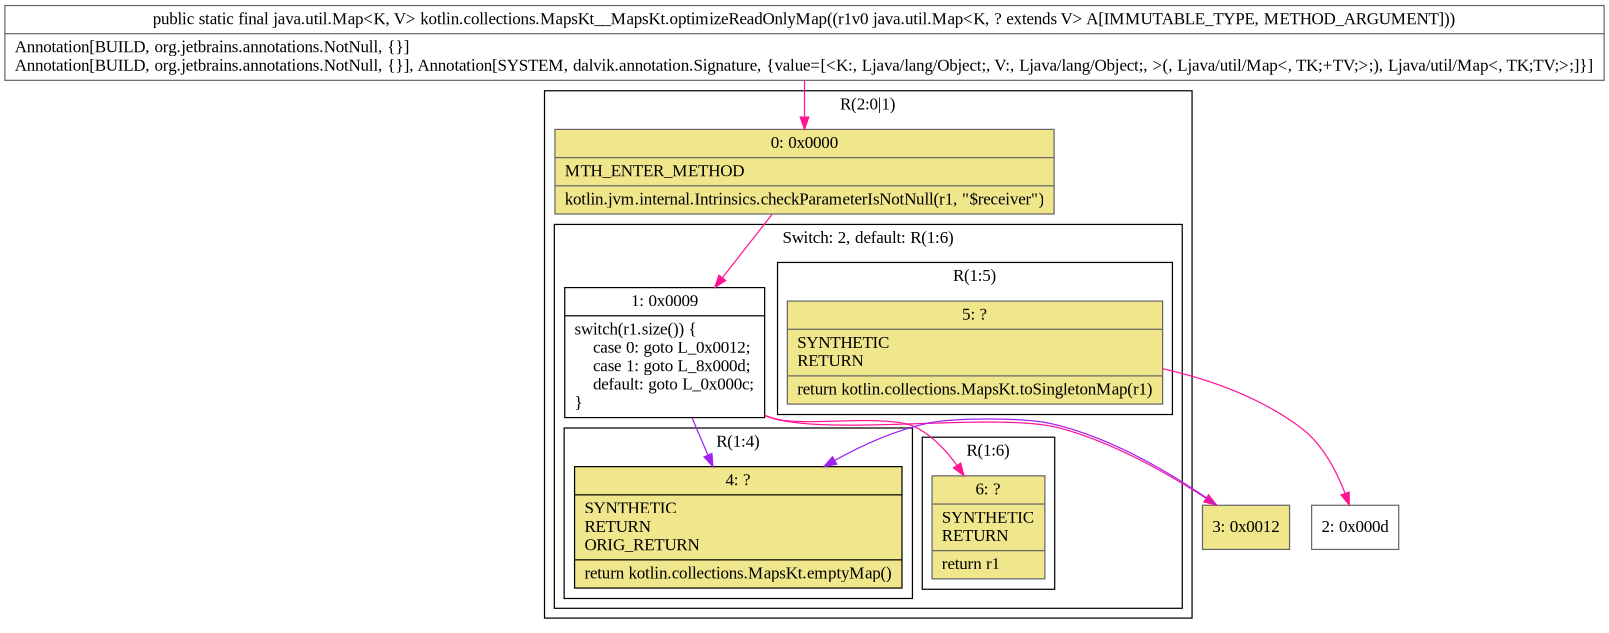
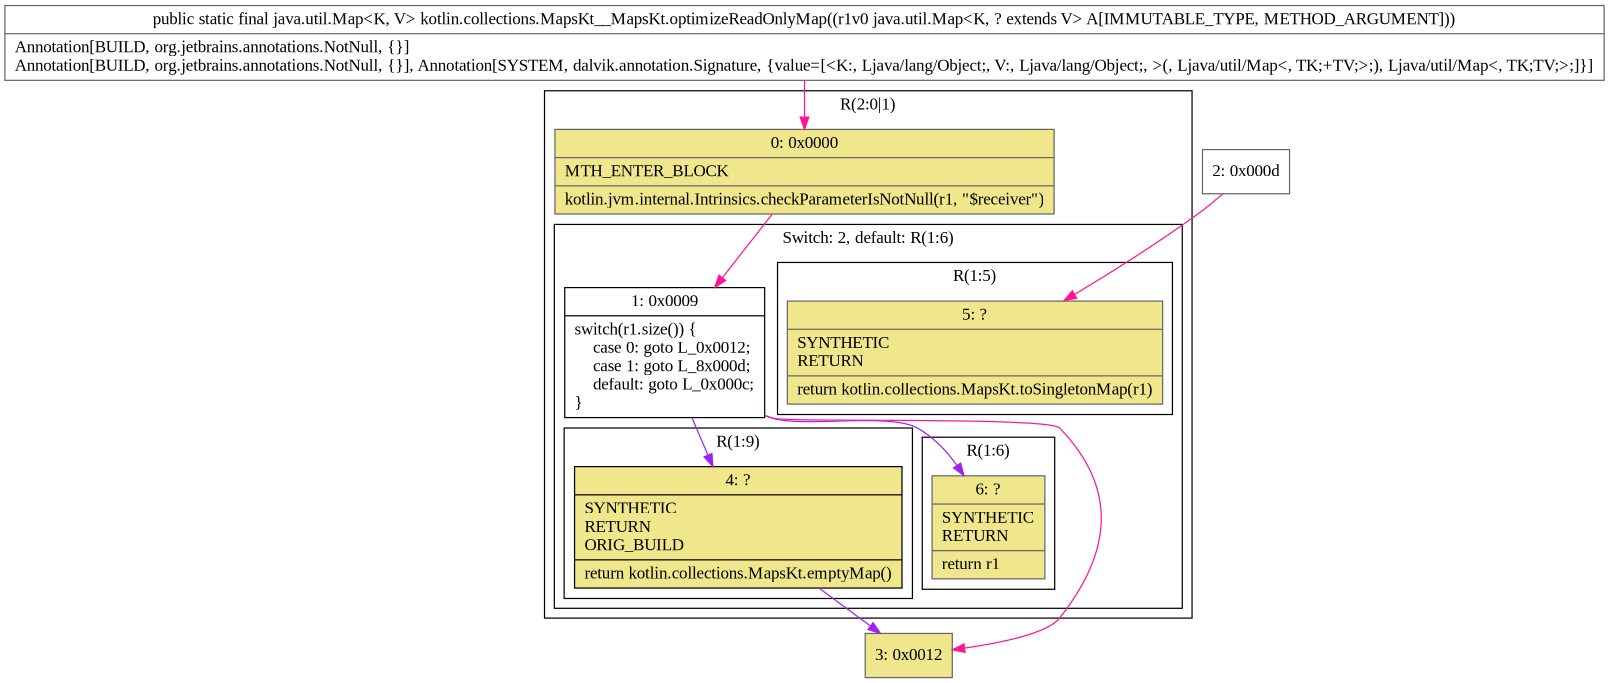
node "0: 0x0000": text "MTH_ENTER_METHOD" -> "MTH_ENTER_BLOCK"
edge "5: ?" -> "2: 0x000d": reversed
edge "1: 0x0009" -> "6: ?": color deeppink -> purple
edge "3: 0x0012" -> "4: ?": reversed
cluster "R(1:4)": label "R(1:4)" -> "R(1:9)"
node "4: ?": text "ORIG_RETURN" -> "ORIG_BUILD"
